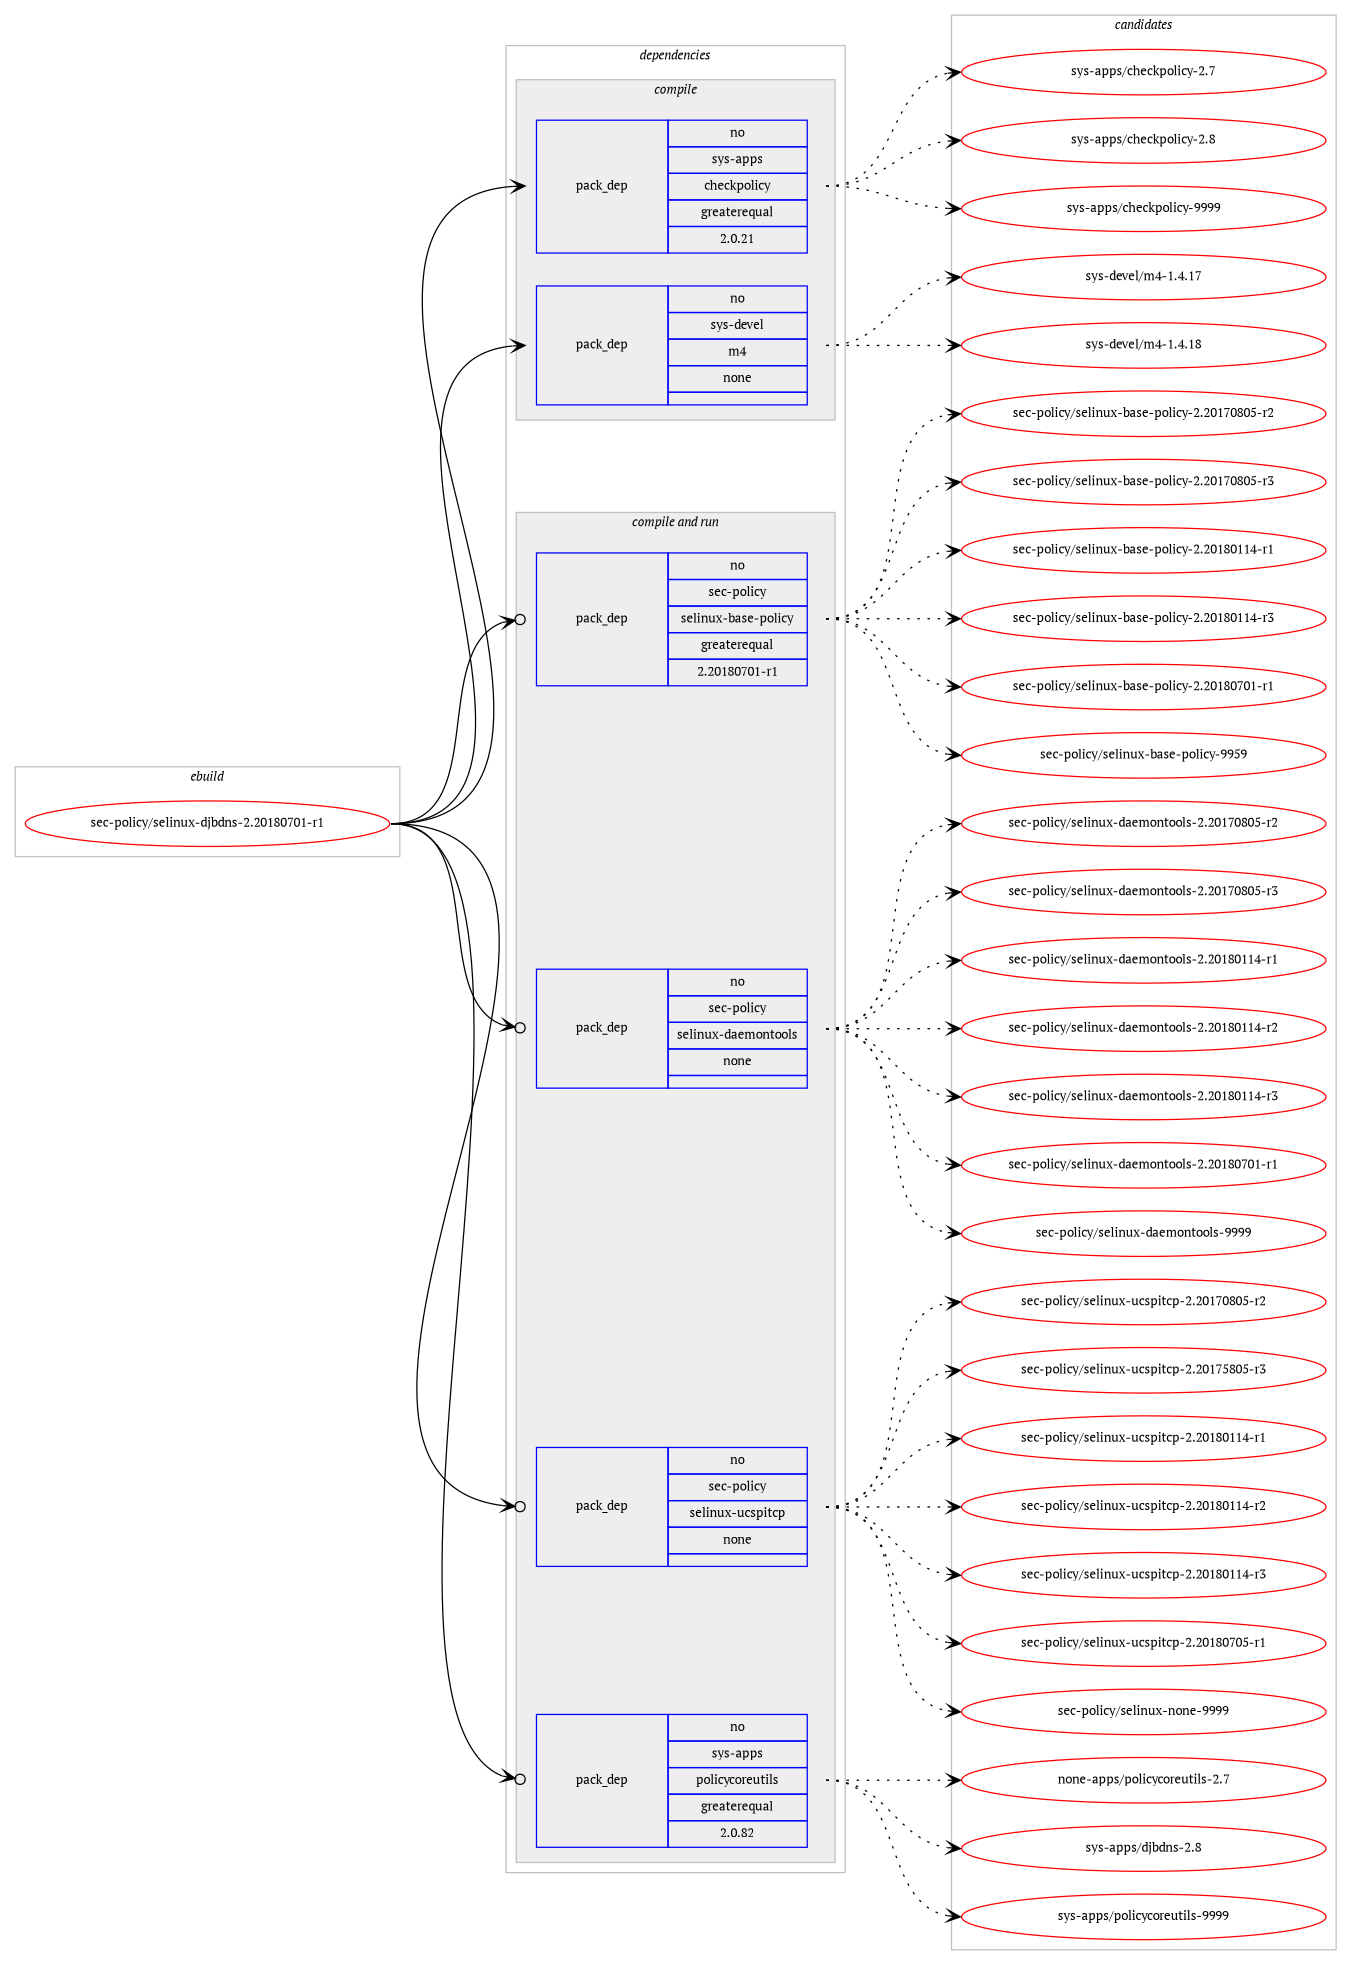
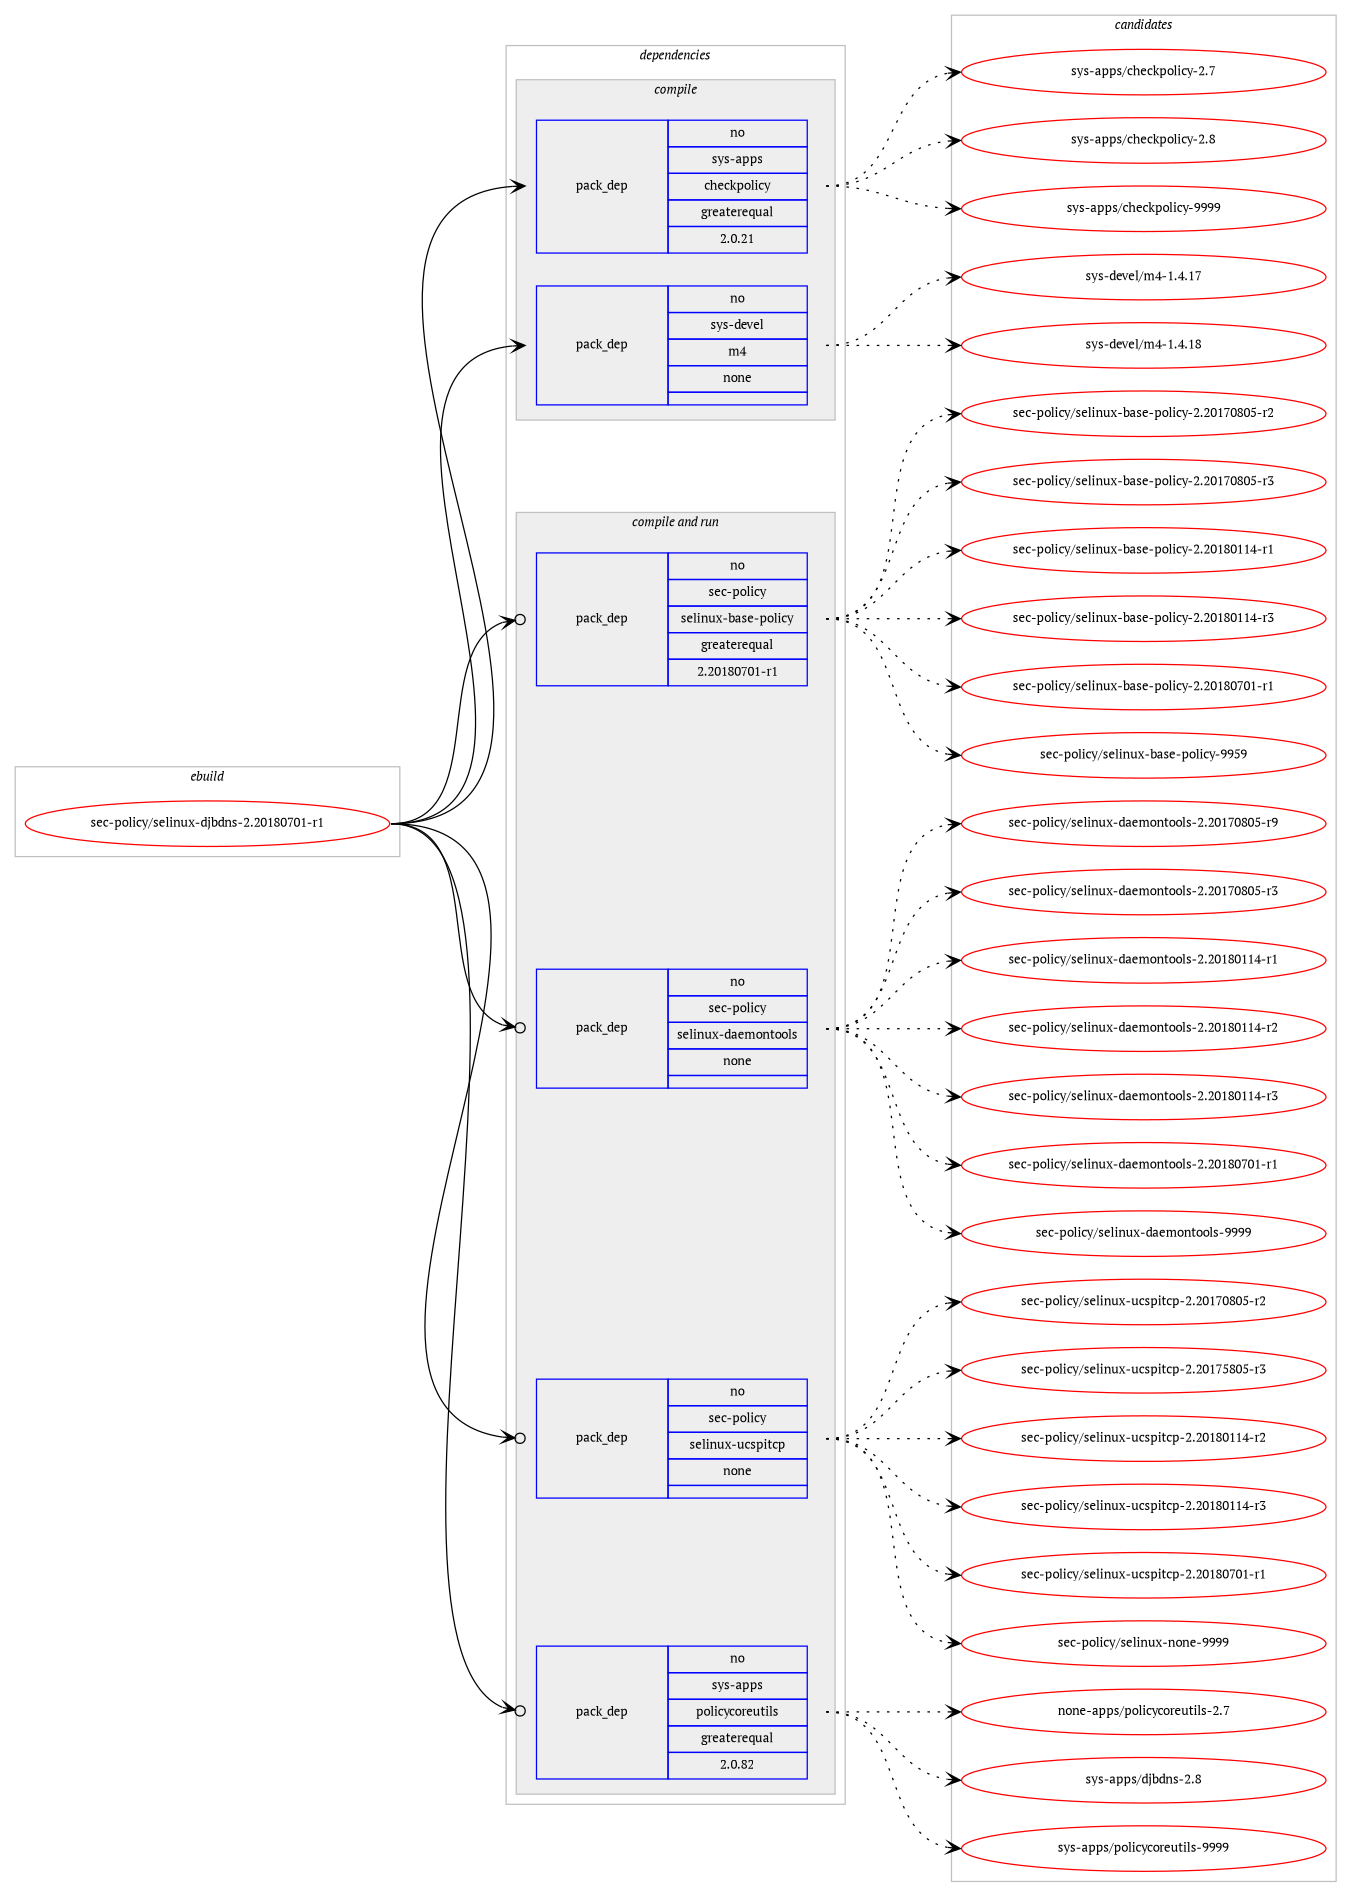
node "sec-policy/selinux-daemontools-2.20170805-r2": label "sec-policy/selinux-daemontools-2.20170805-r2" -> "sec-policy/selinux-daemontools-2.20170805-r9"
node "sec-policy/selinux-ucspitcp-2.20180114-r1": removed
node "sec-policy/selinux-ucspitcp-2.20180705-r1": label "sec-policy/selinux-ucspitcp-2.20180705-r1" -> "sec-policy/selinux-ucspitcp-2.20180701-r1"
